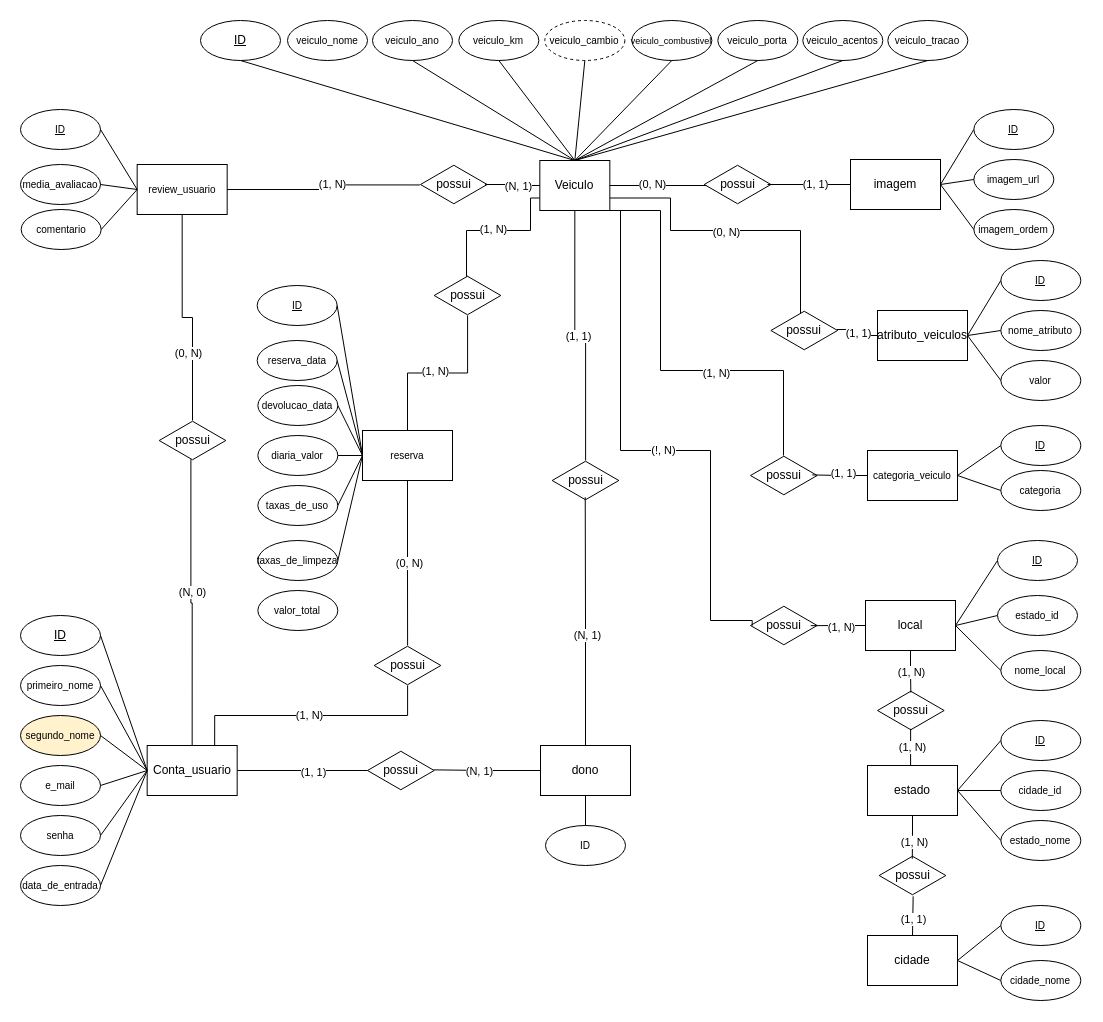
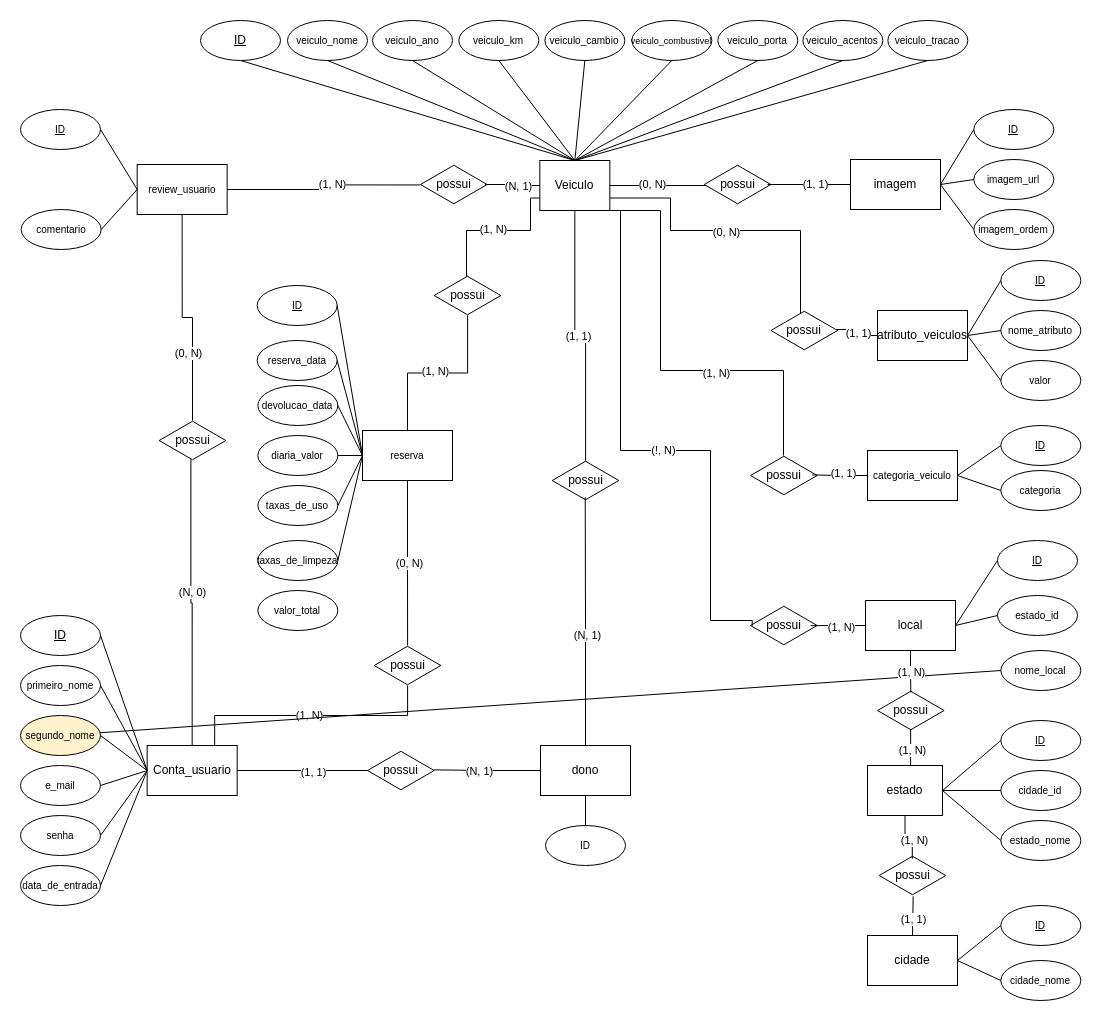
node "veiculo_cambio": style dashed -> solid
edge "veiculo_nome" -- "Veiculo": added
node "media_avaliacao": removed
edge "media_avaliacao" -- "review_usuario": removed
edge "local" -- "nome_local": now "segundo_nome" -- "nome_local"
node "estado": size 90x50 -> 75x50
